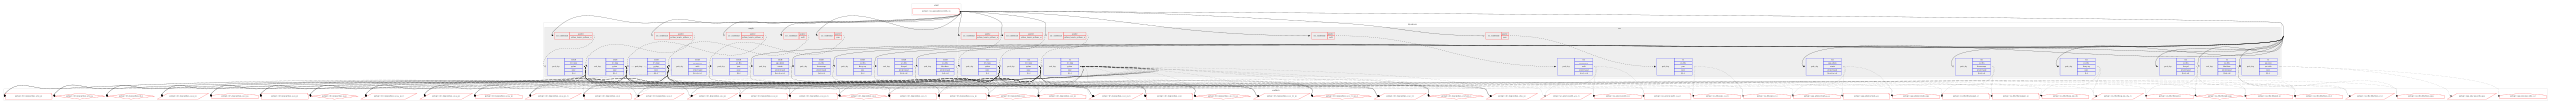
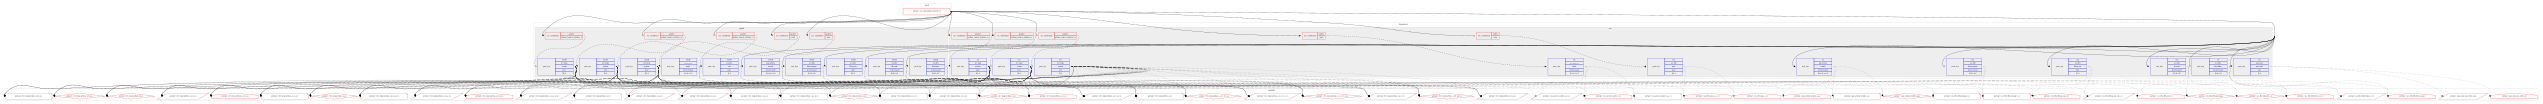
node "portage://dev-lang/python-3.10.14_p1-r1": shape parallelogram -> note
node "portage://app-admin/setools-9999": shape house -> diamond
node "portage://sys-libs/libsepol-3.6": shape house -> diamond
